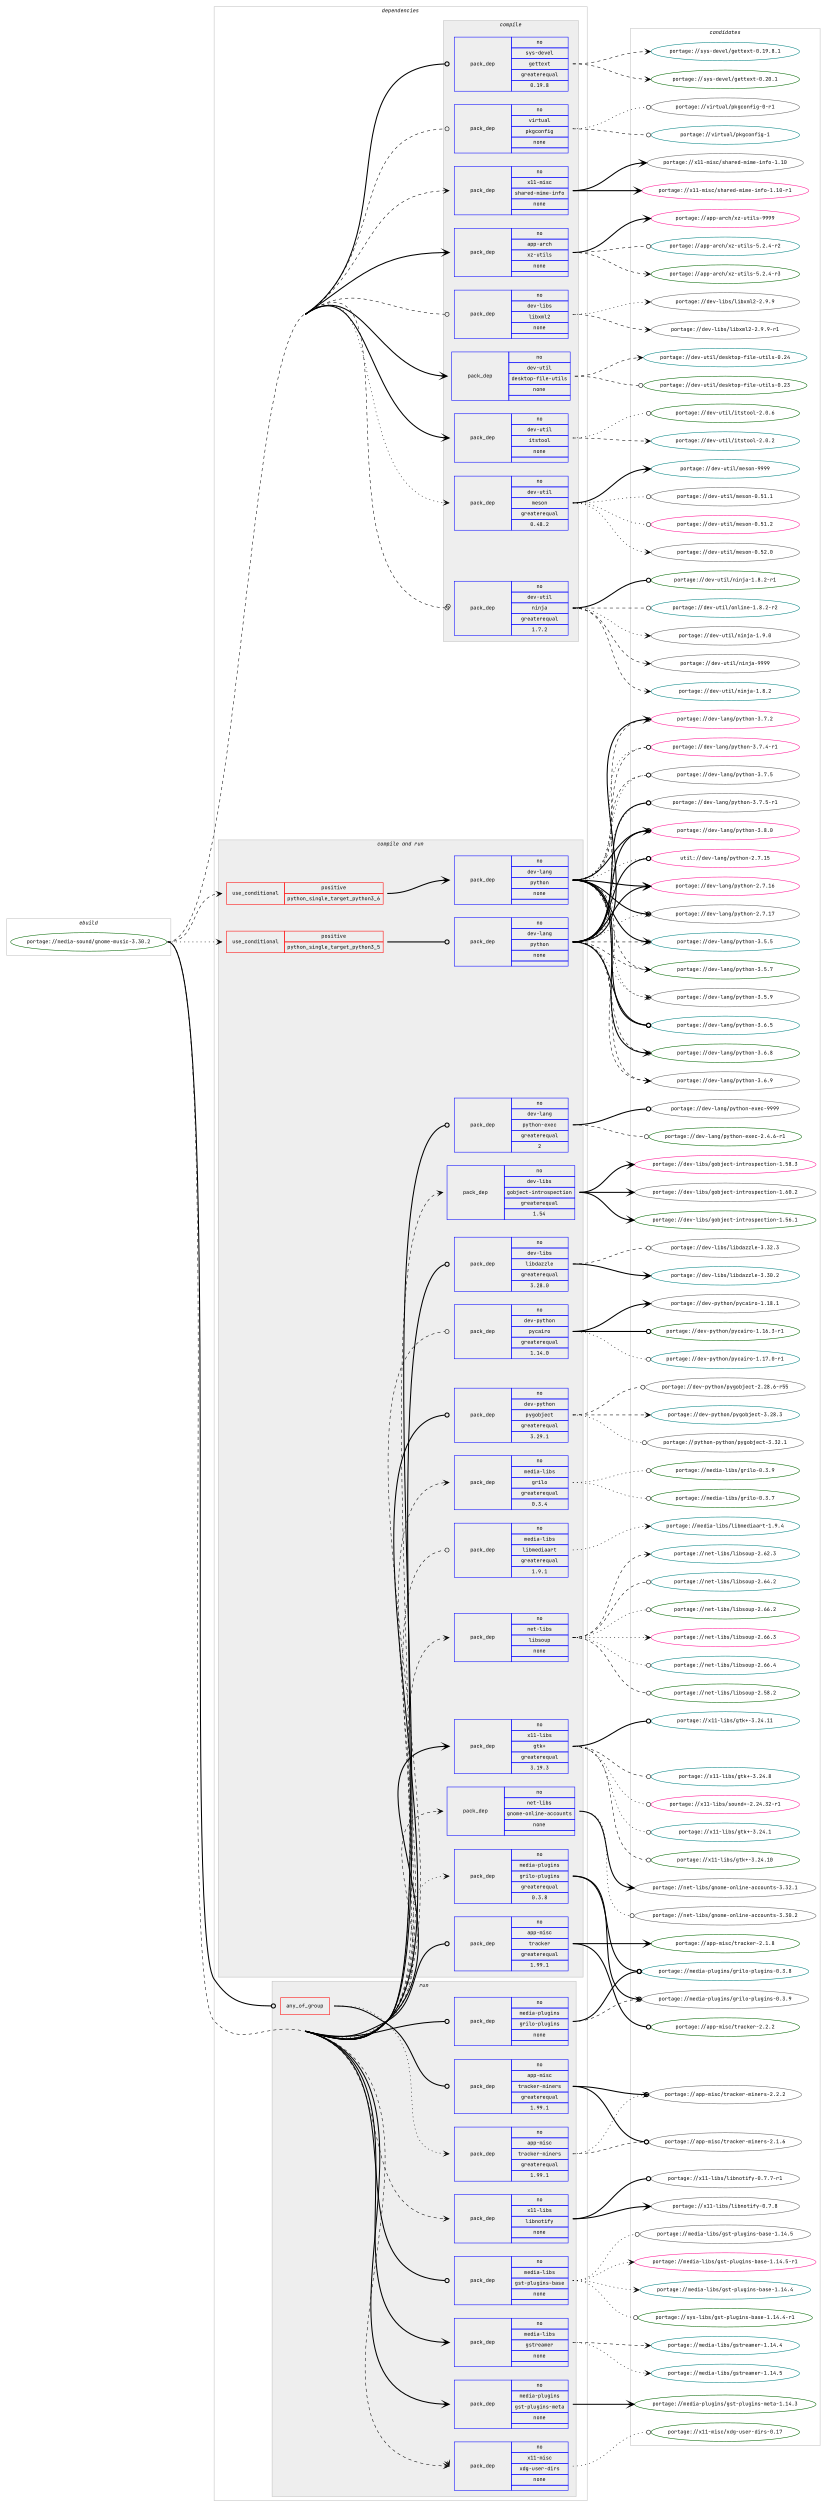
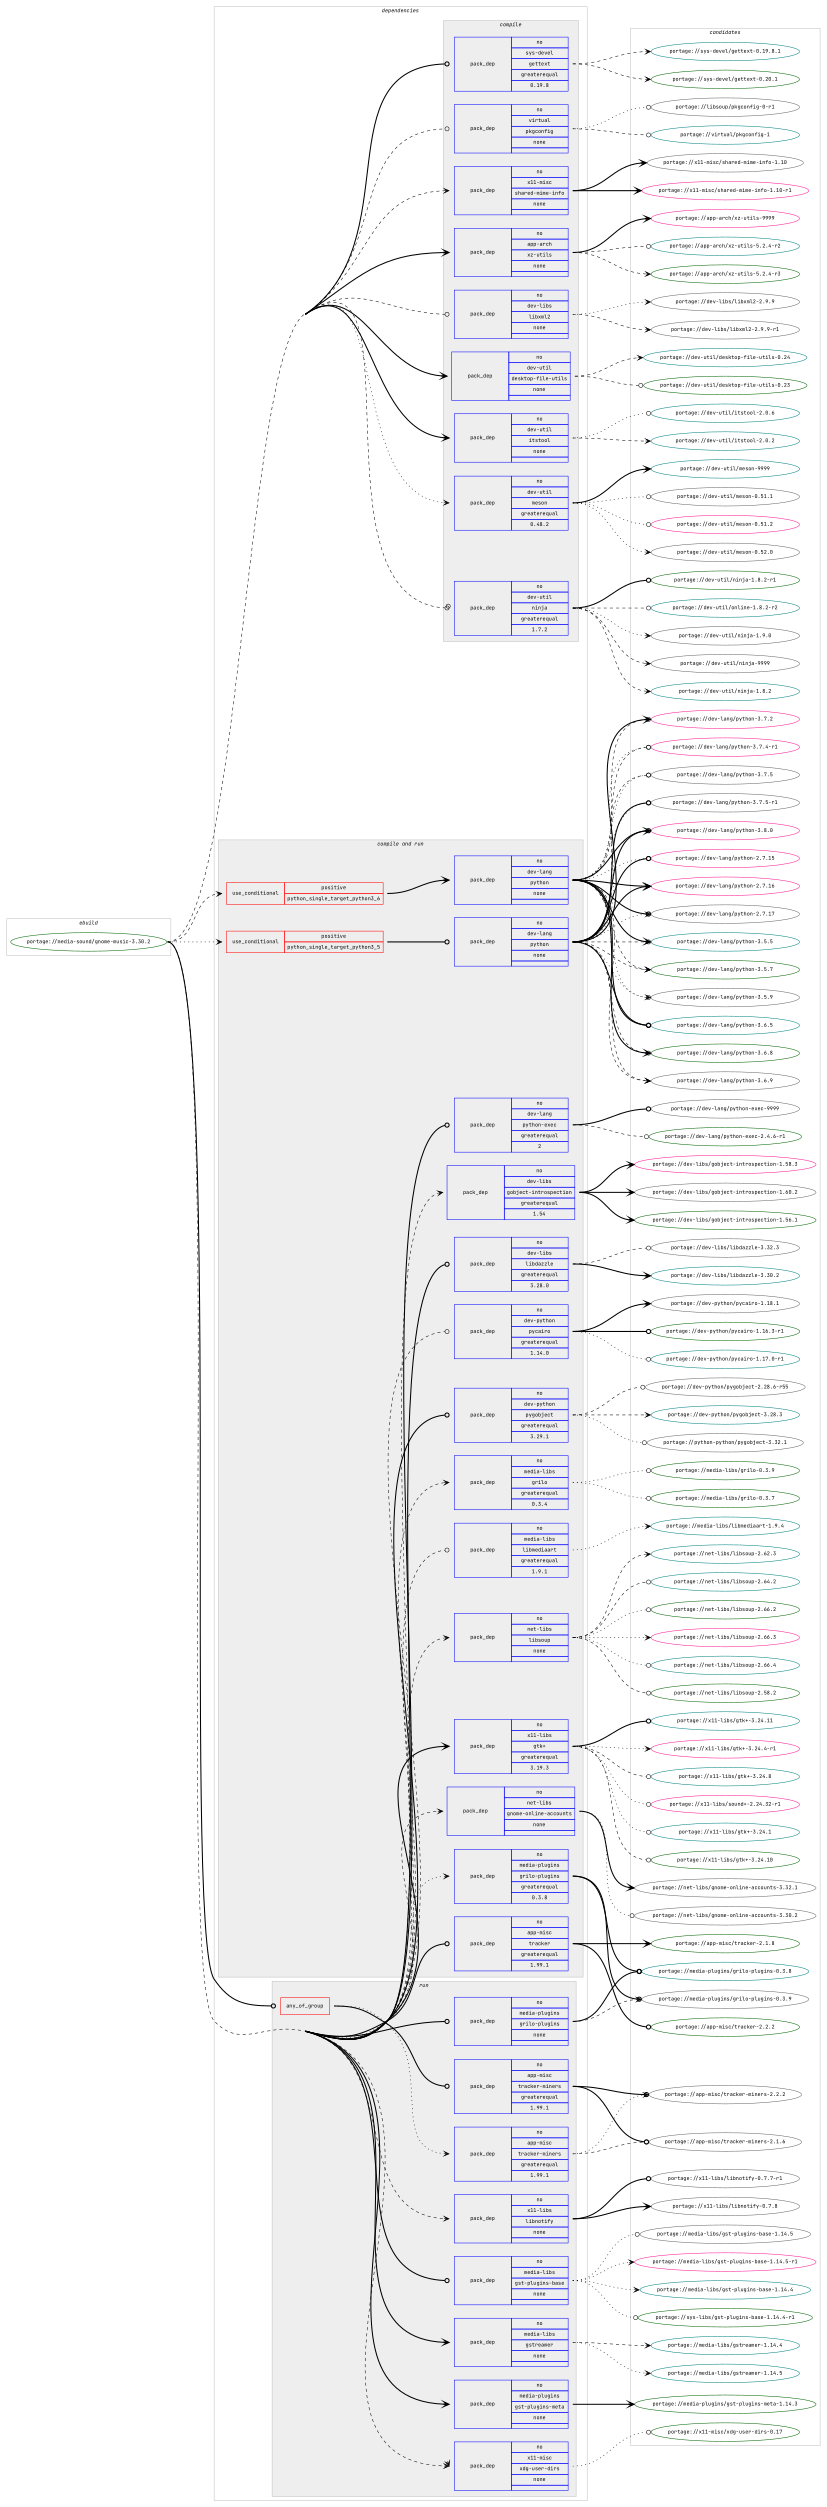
node "portage://virtual/pkgconfig-0-r1": label "portage://virtual/pkgconfig-0-r1" -> "portage://libsoup/pkgconfig-0-r1"
node "portage://dev-util/itstool-2.0.6": color darkgreen -> teal
node "util://dev-lang/python-2.7.15": label "util://dev-lang/python-2.7.15" -> "portage://dev-lang/python-2.7.15"
node "portage://x11-libs/gtk+-3.24.4-r1": added
